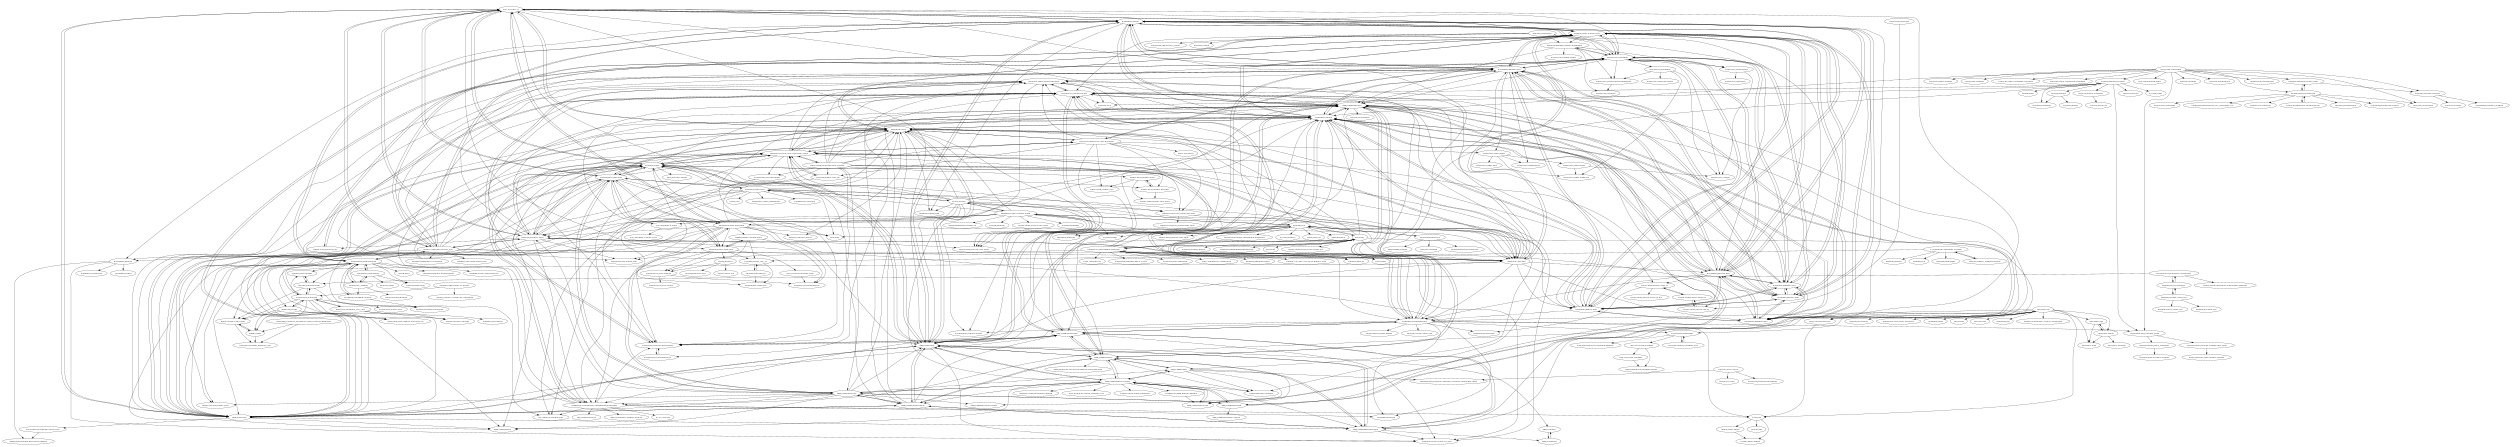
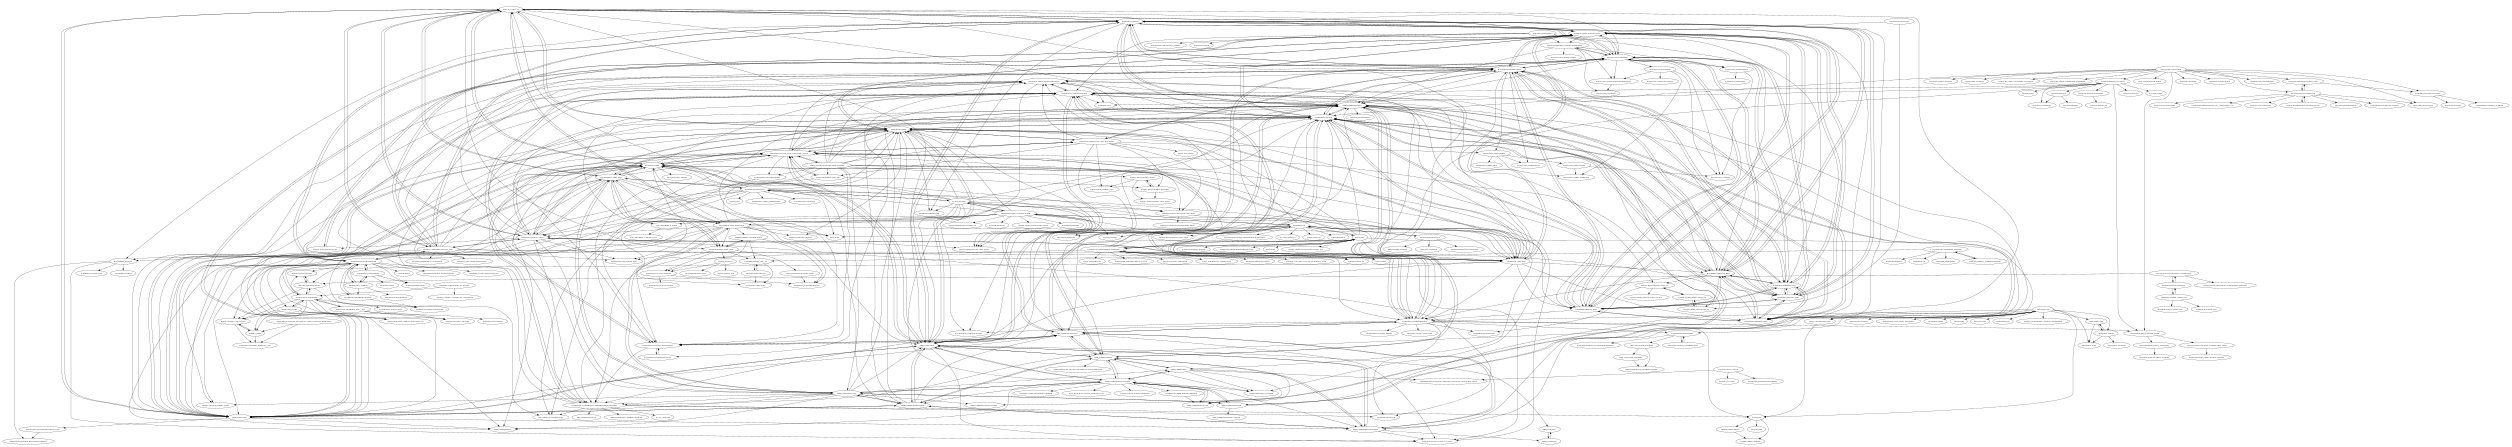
edge "ButTaiwan/genwan-font" -> "justfont/open-huninn-font": now "TaylonChan/blockely" -> "justfont/open-huninn-font"
node "TakWolf/hzk-pixel-font": label "TakWolf/hzk-pixel-font" -> "Chill/hzk-pixel-font"
edge "Fitzgerald-Porthmouth-Koenigsegg/Plangothic" -> "GuiWonder/SourceHanToClassic": reversed
